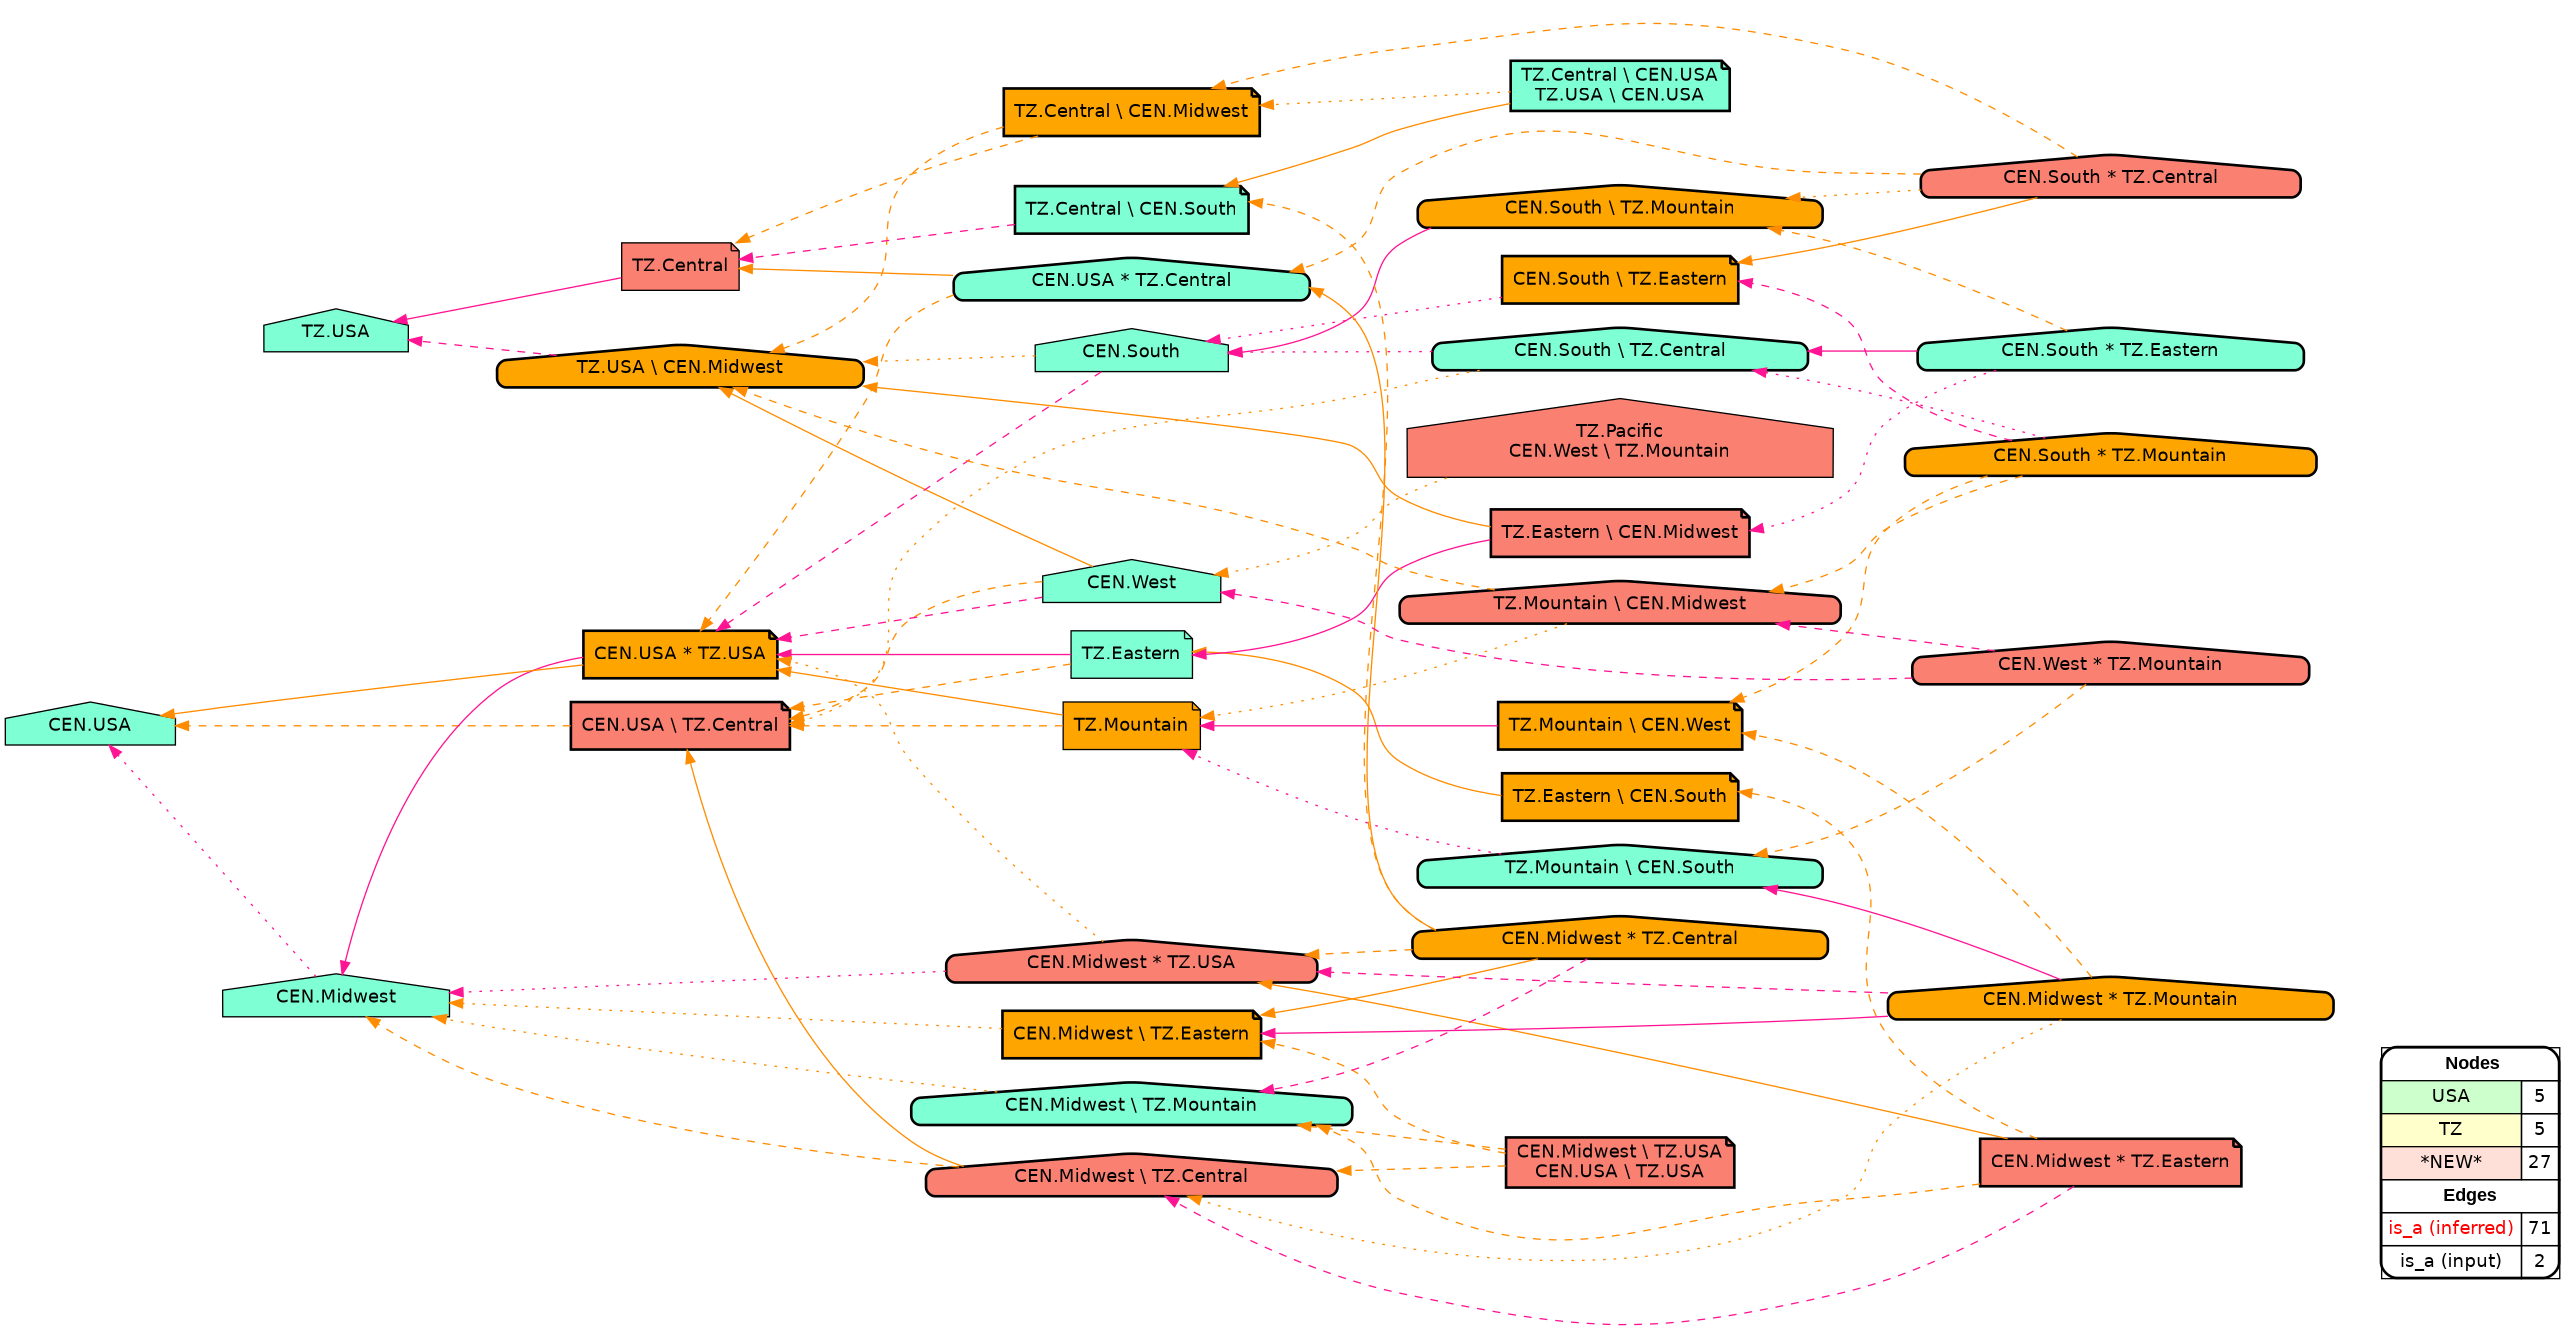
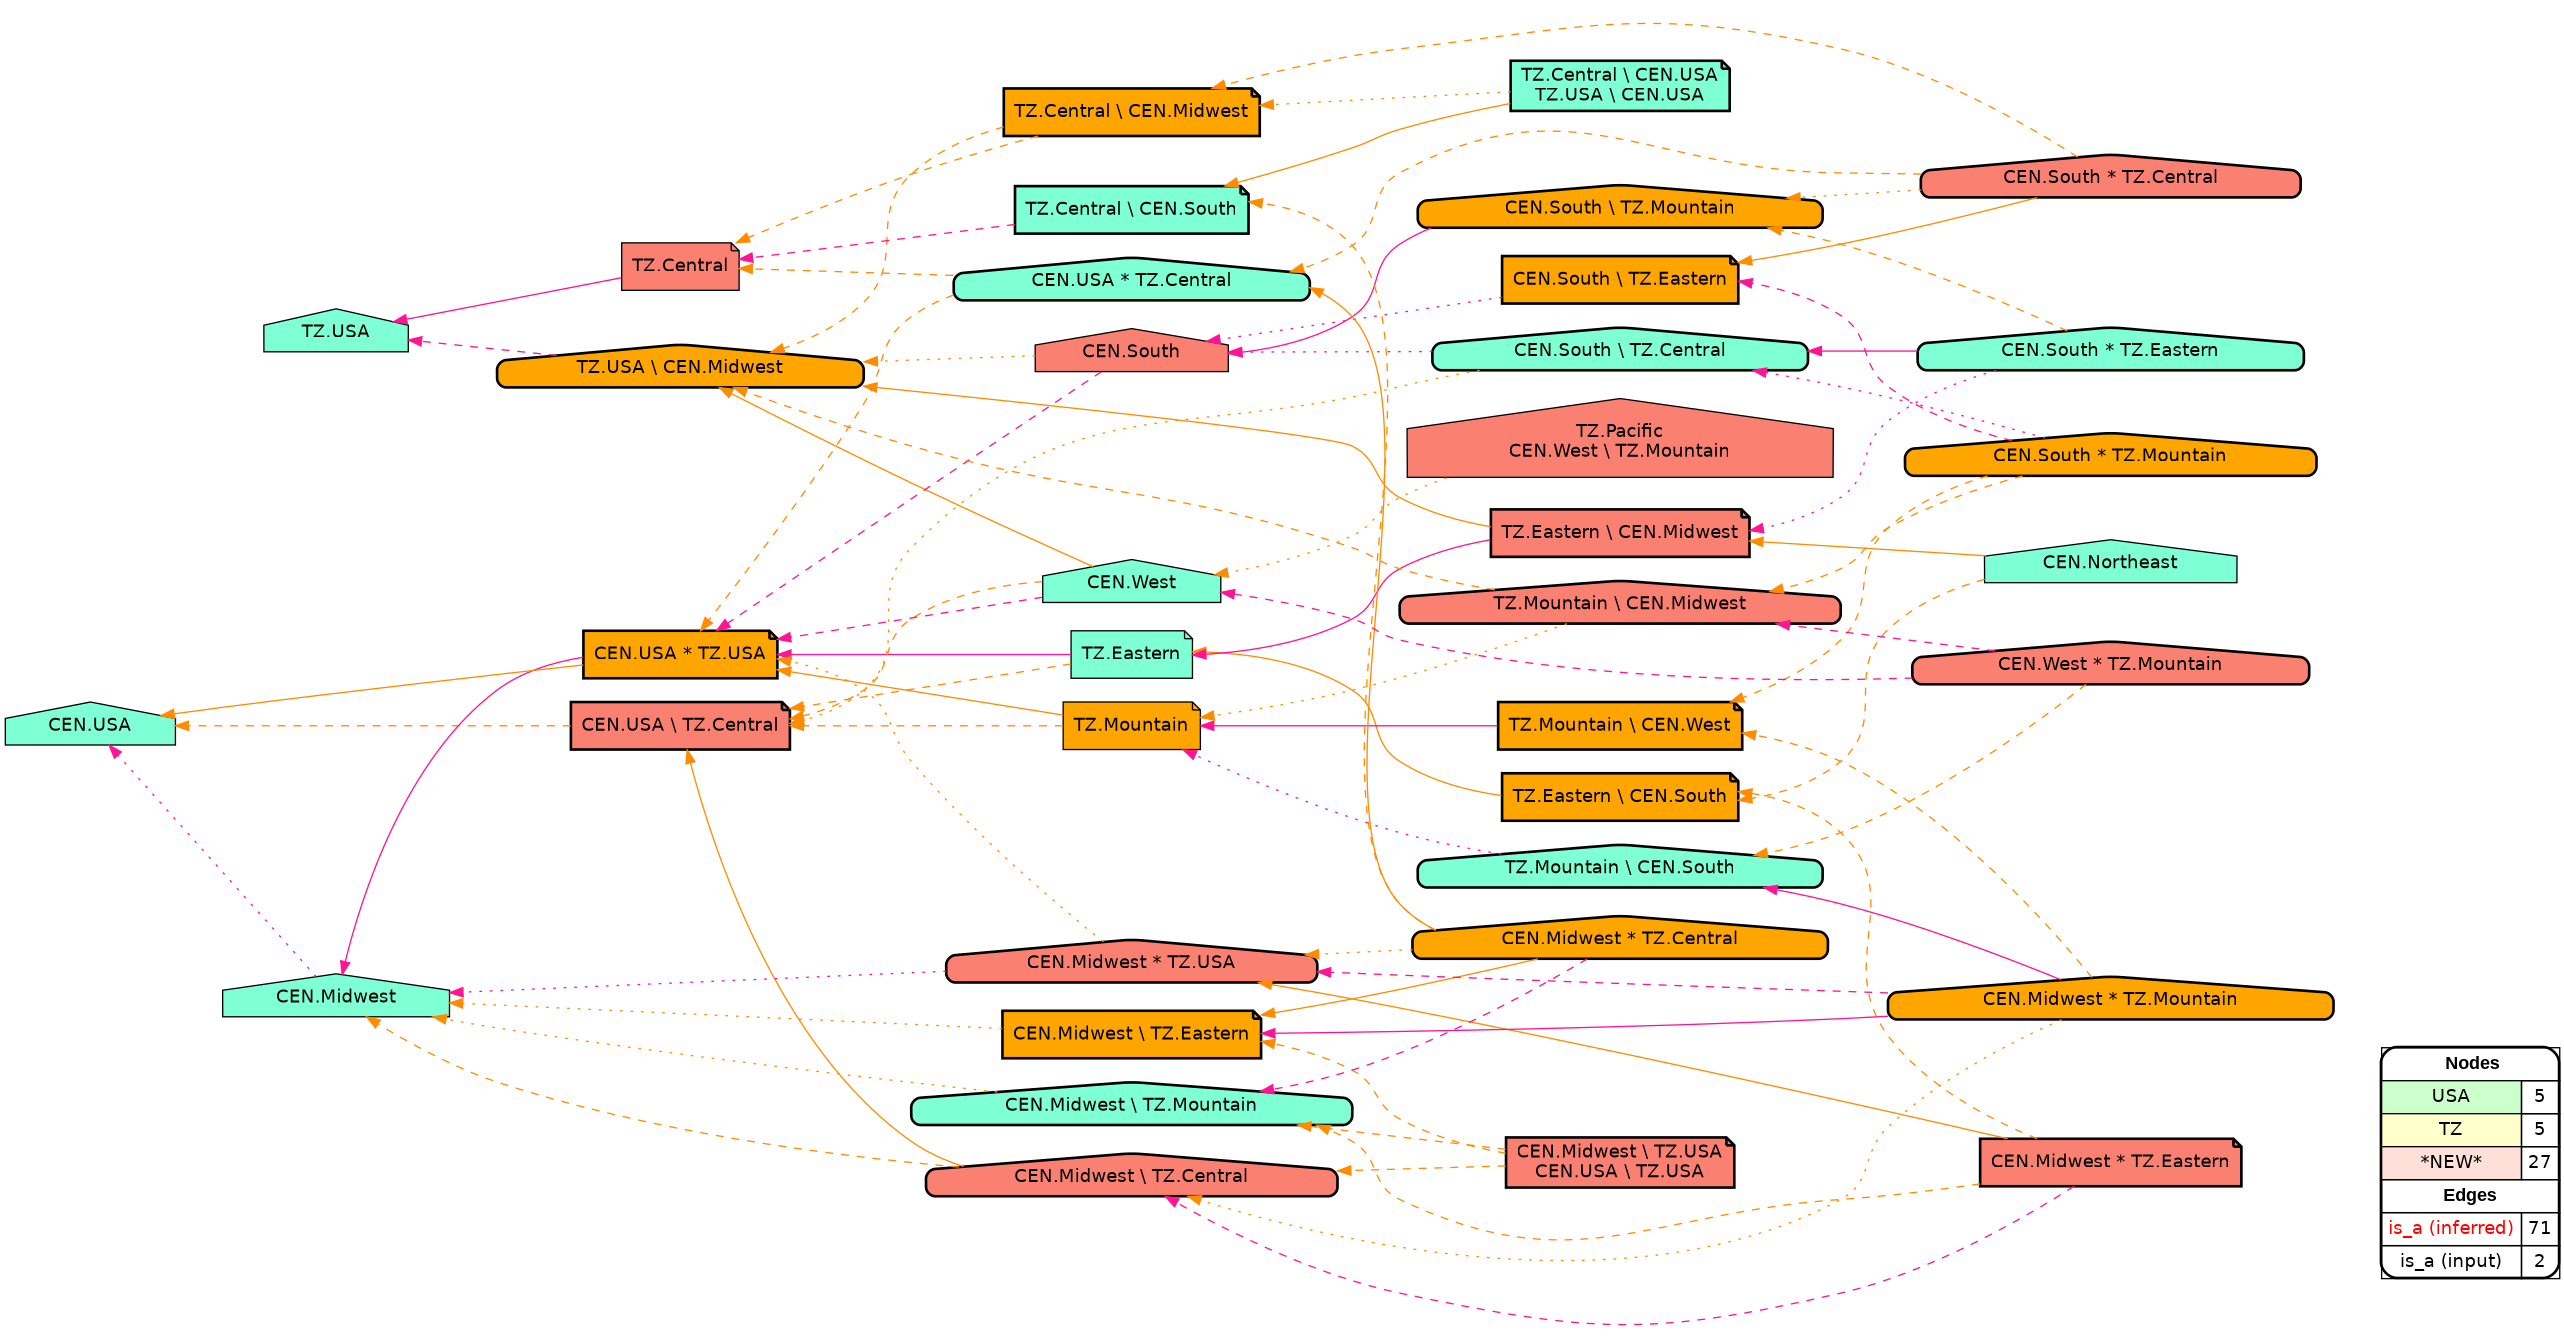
edge "CEN.USA * TZ.Central" -> "TZ.Central": style bold -> dashed
node "CEN.South": fillcolor aquamarine -> salmon
node "CEN.Northeast": added
edge "CEN.Midwest * TZ.Central" -> "CEN.Midwest * TZ.USA": style dashed -> dotted
